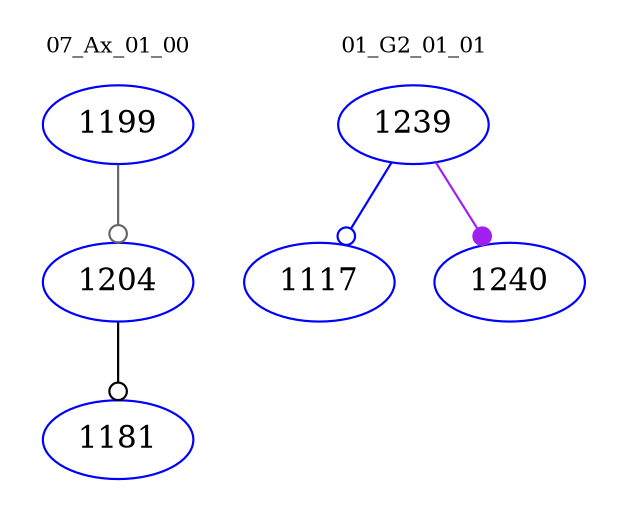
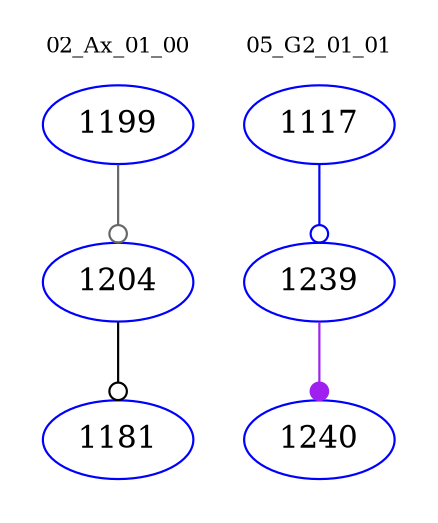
cluster "07_Ax_01_00": label "07_Ax_01_00" -> "02_Ax_01_00"
cluster "01_G2_01_01": label "01_G2_01_01" -> "05_G2_01_01"
edge "1239" -> "1117": reversed
